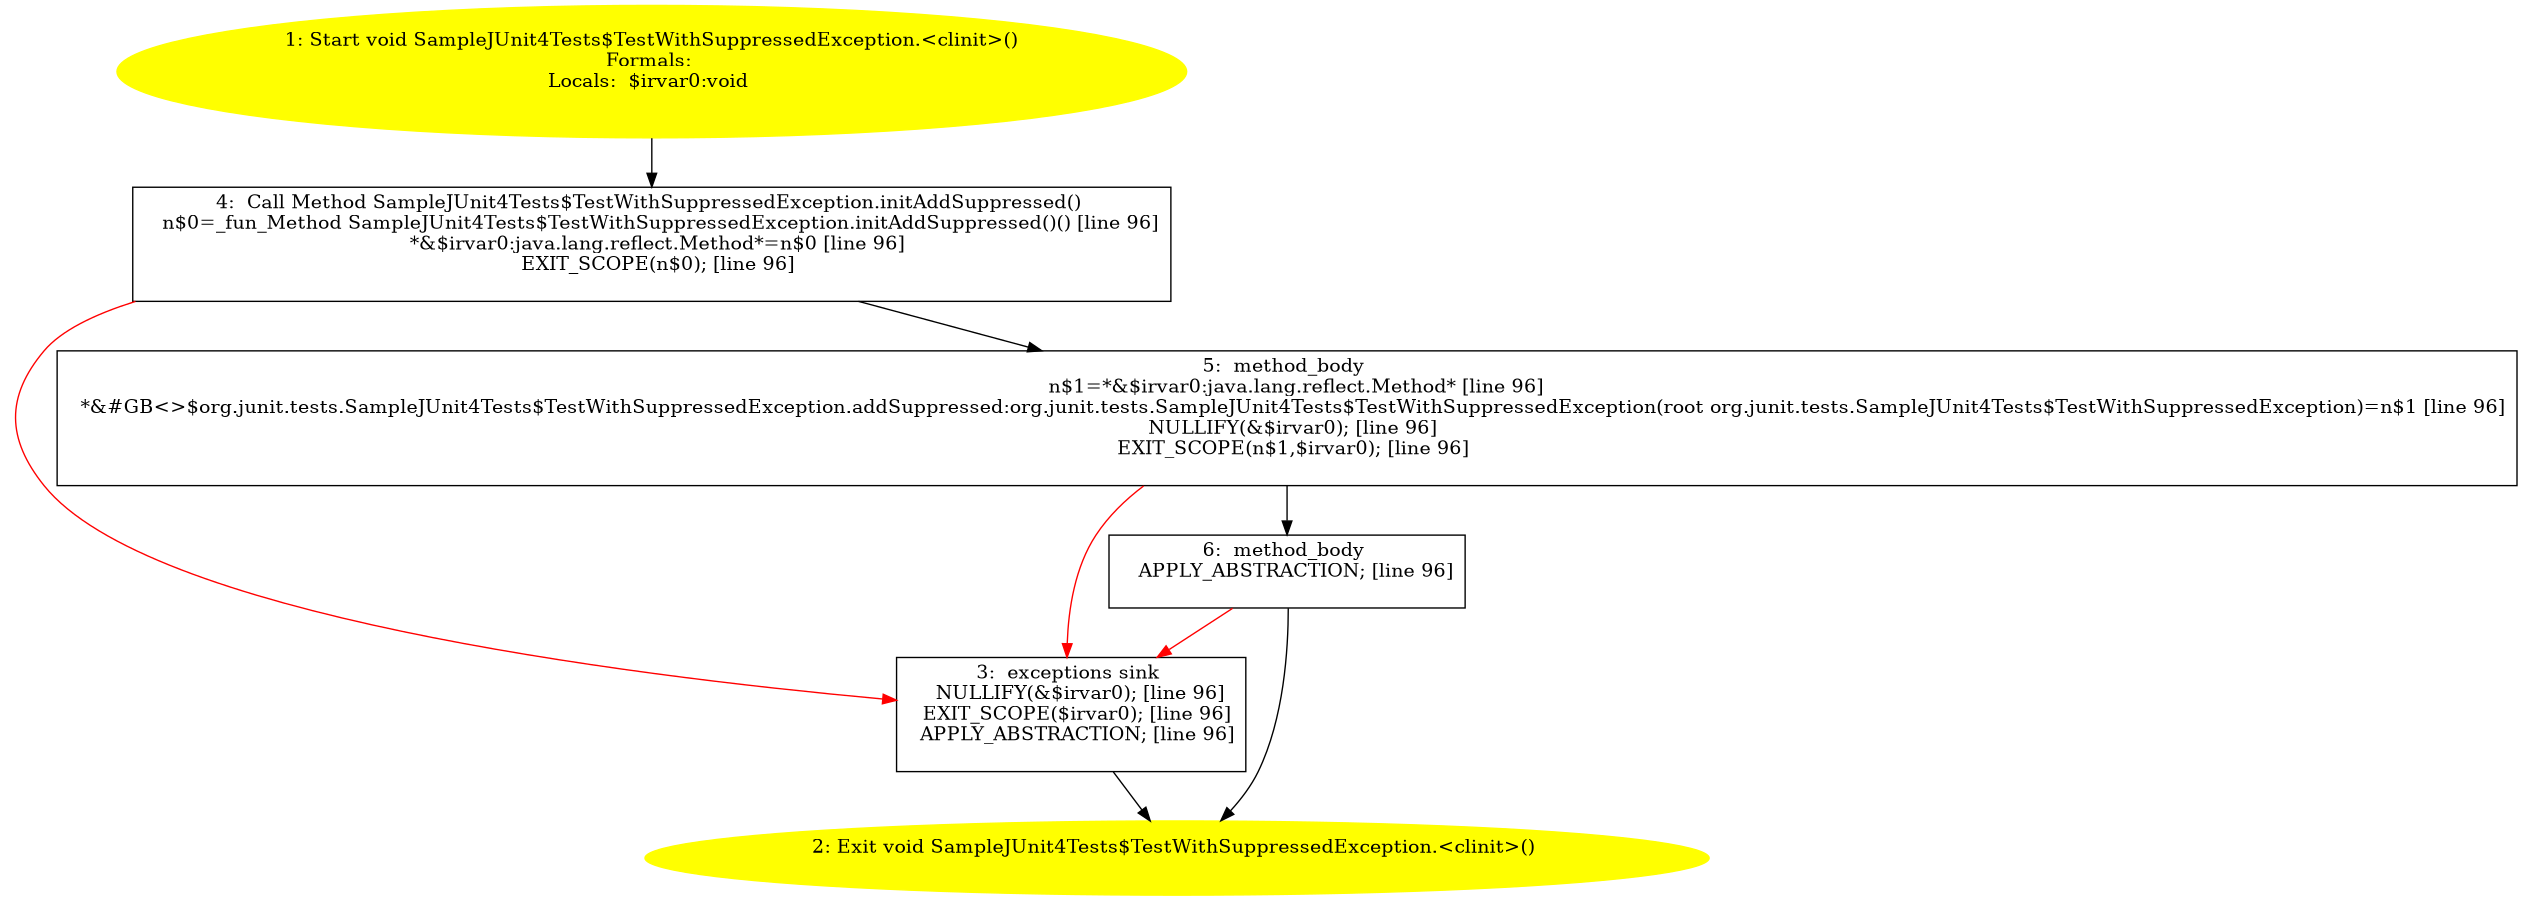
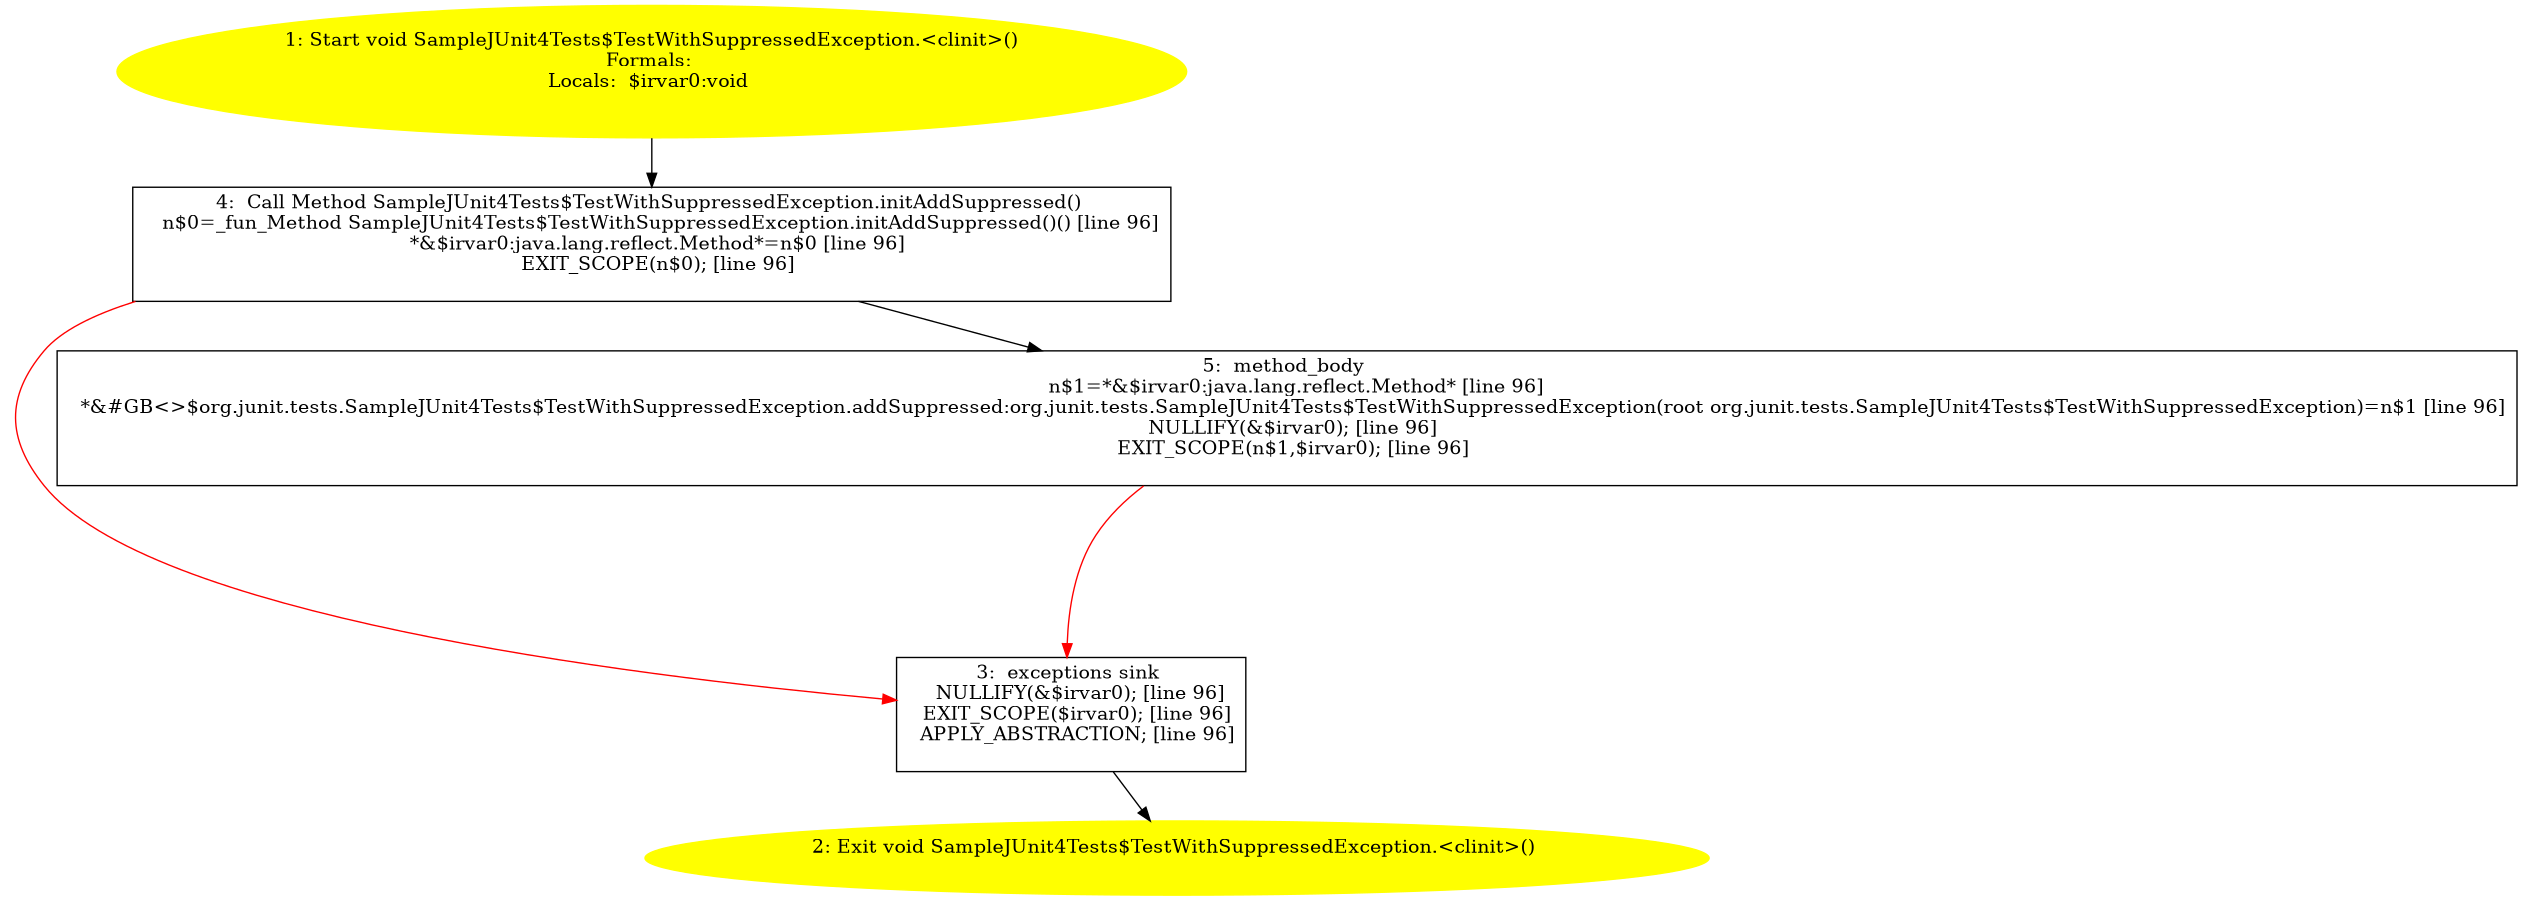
node "6:  method_body APPLY_ABSTRACTION; [line 96]": removed
